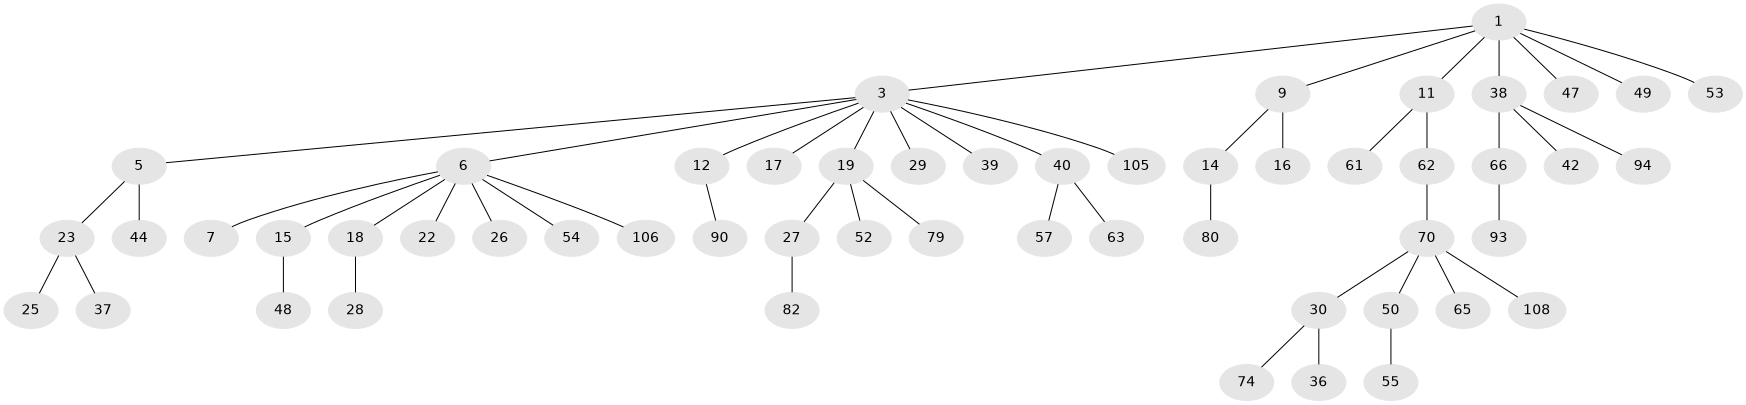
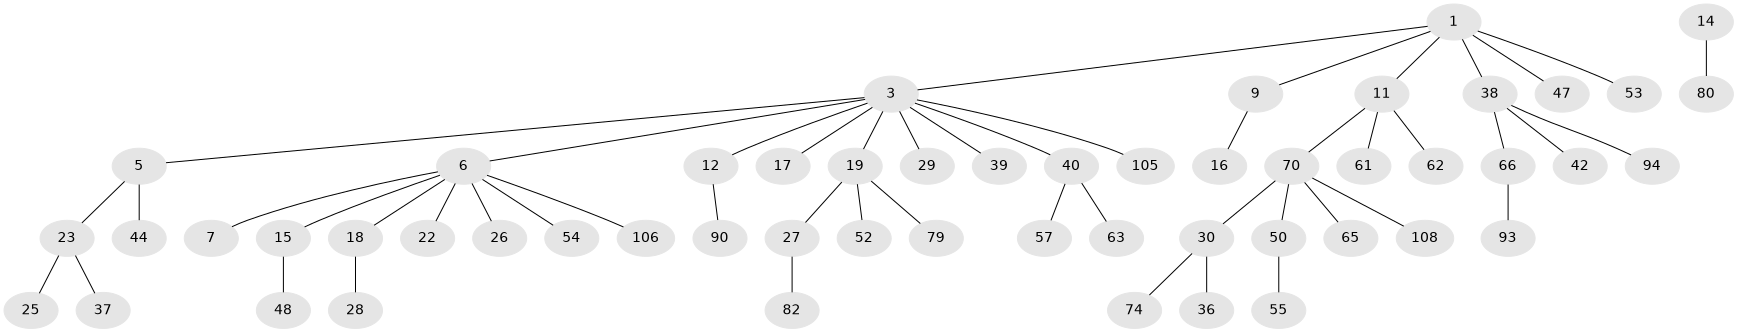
node "49": removed
edge "9" -- "14": removed
edge "62" -- "70": now "11" -- "70"
